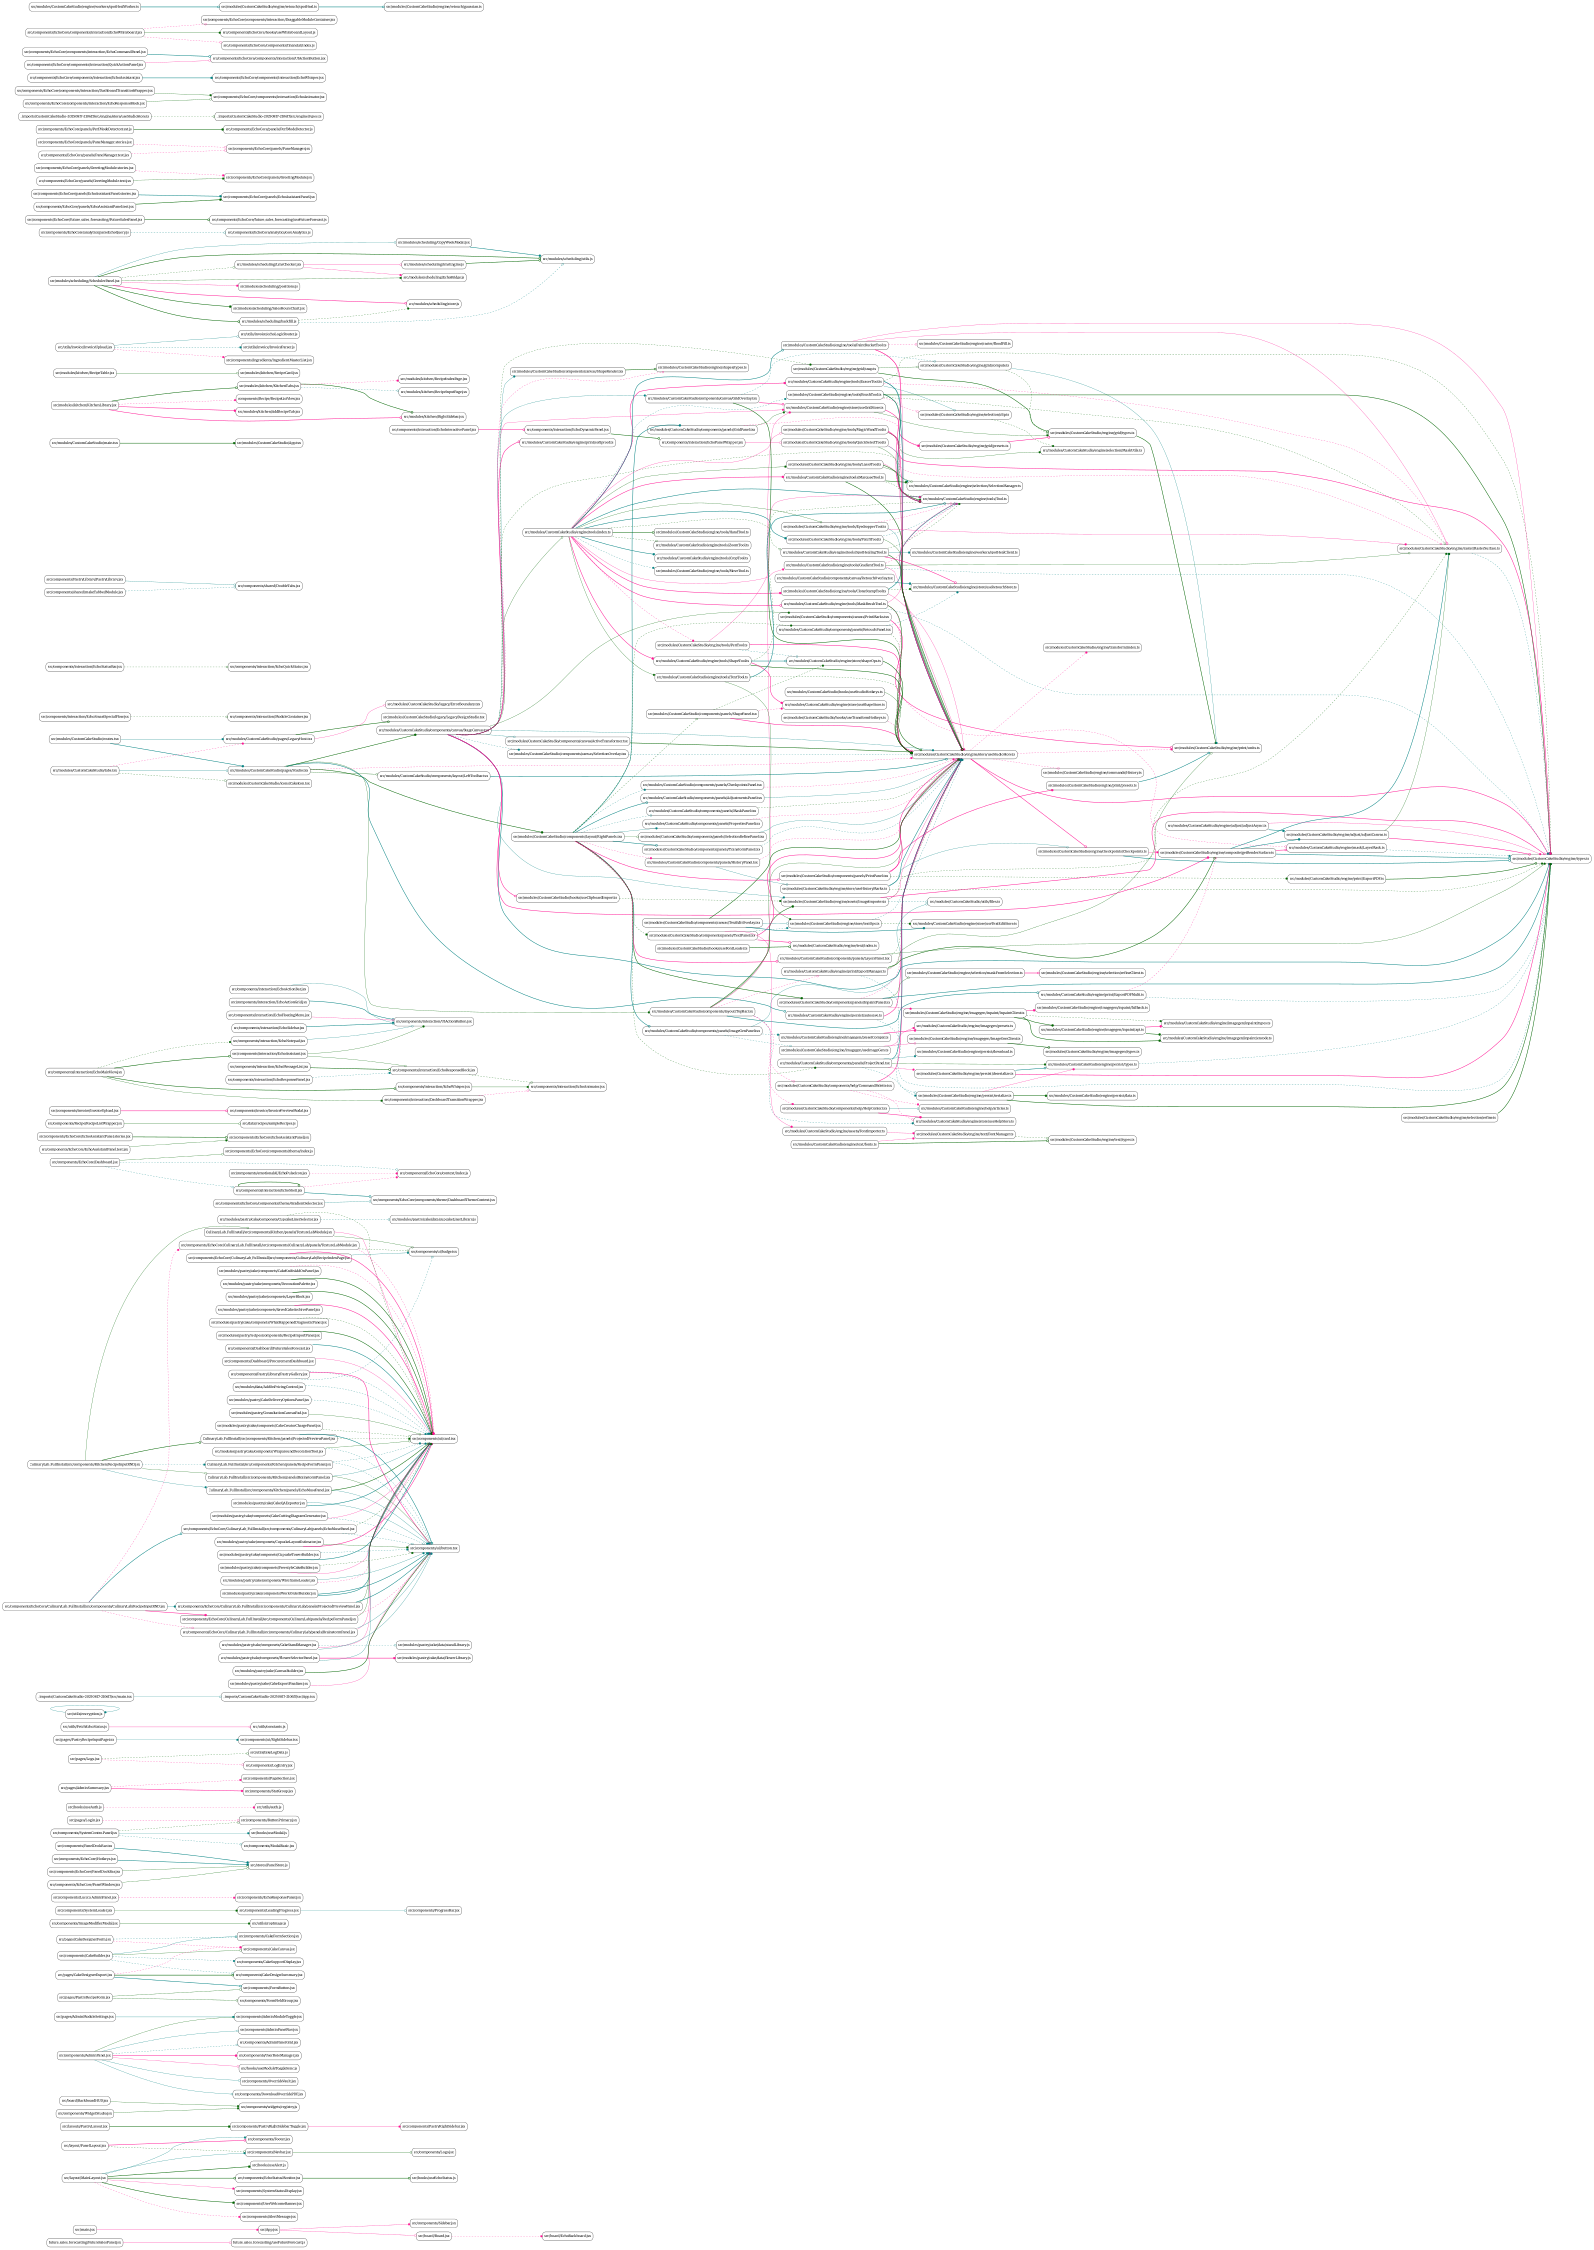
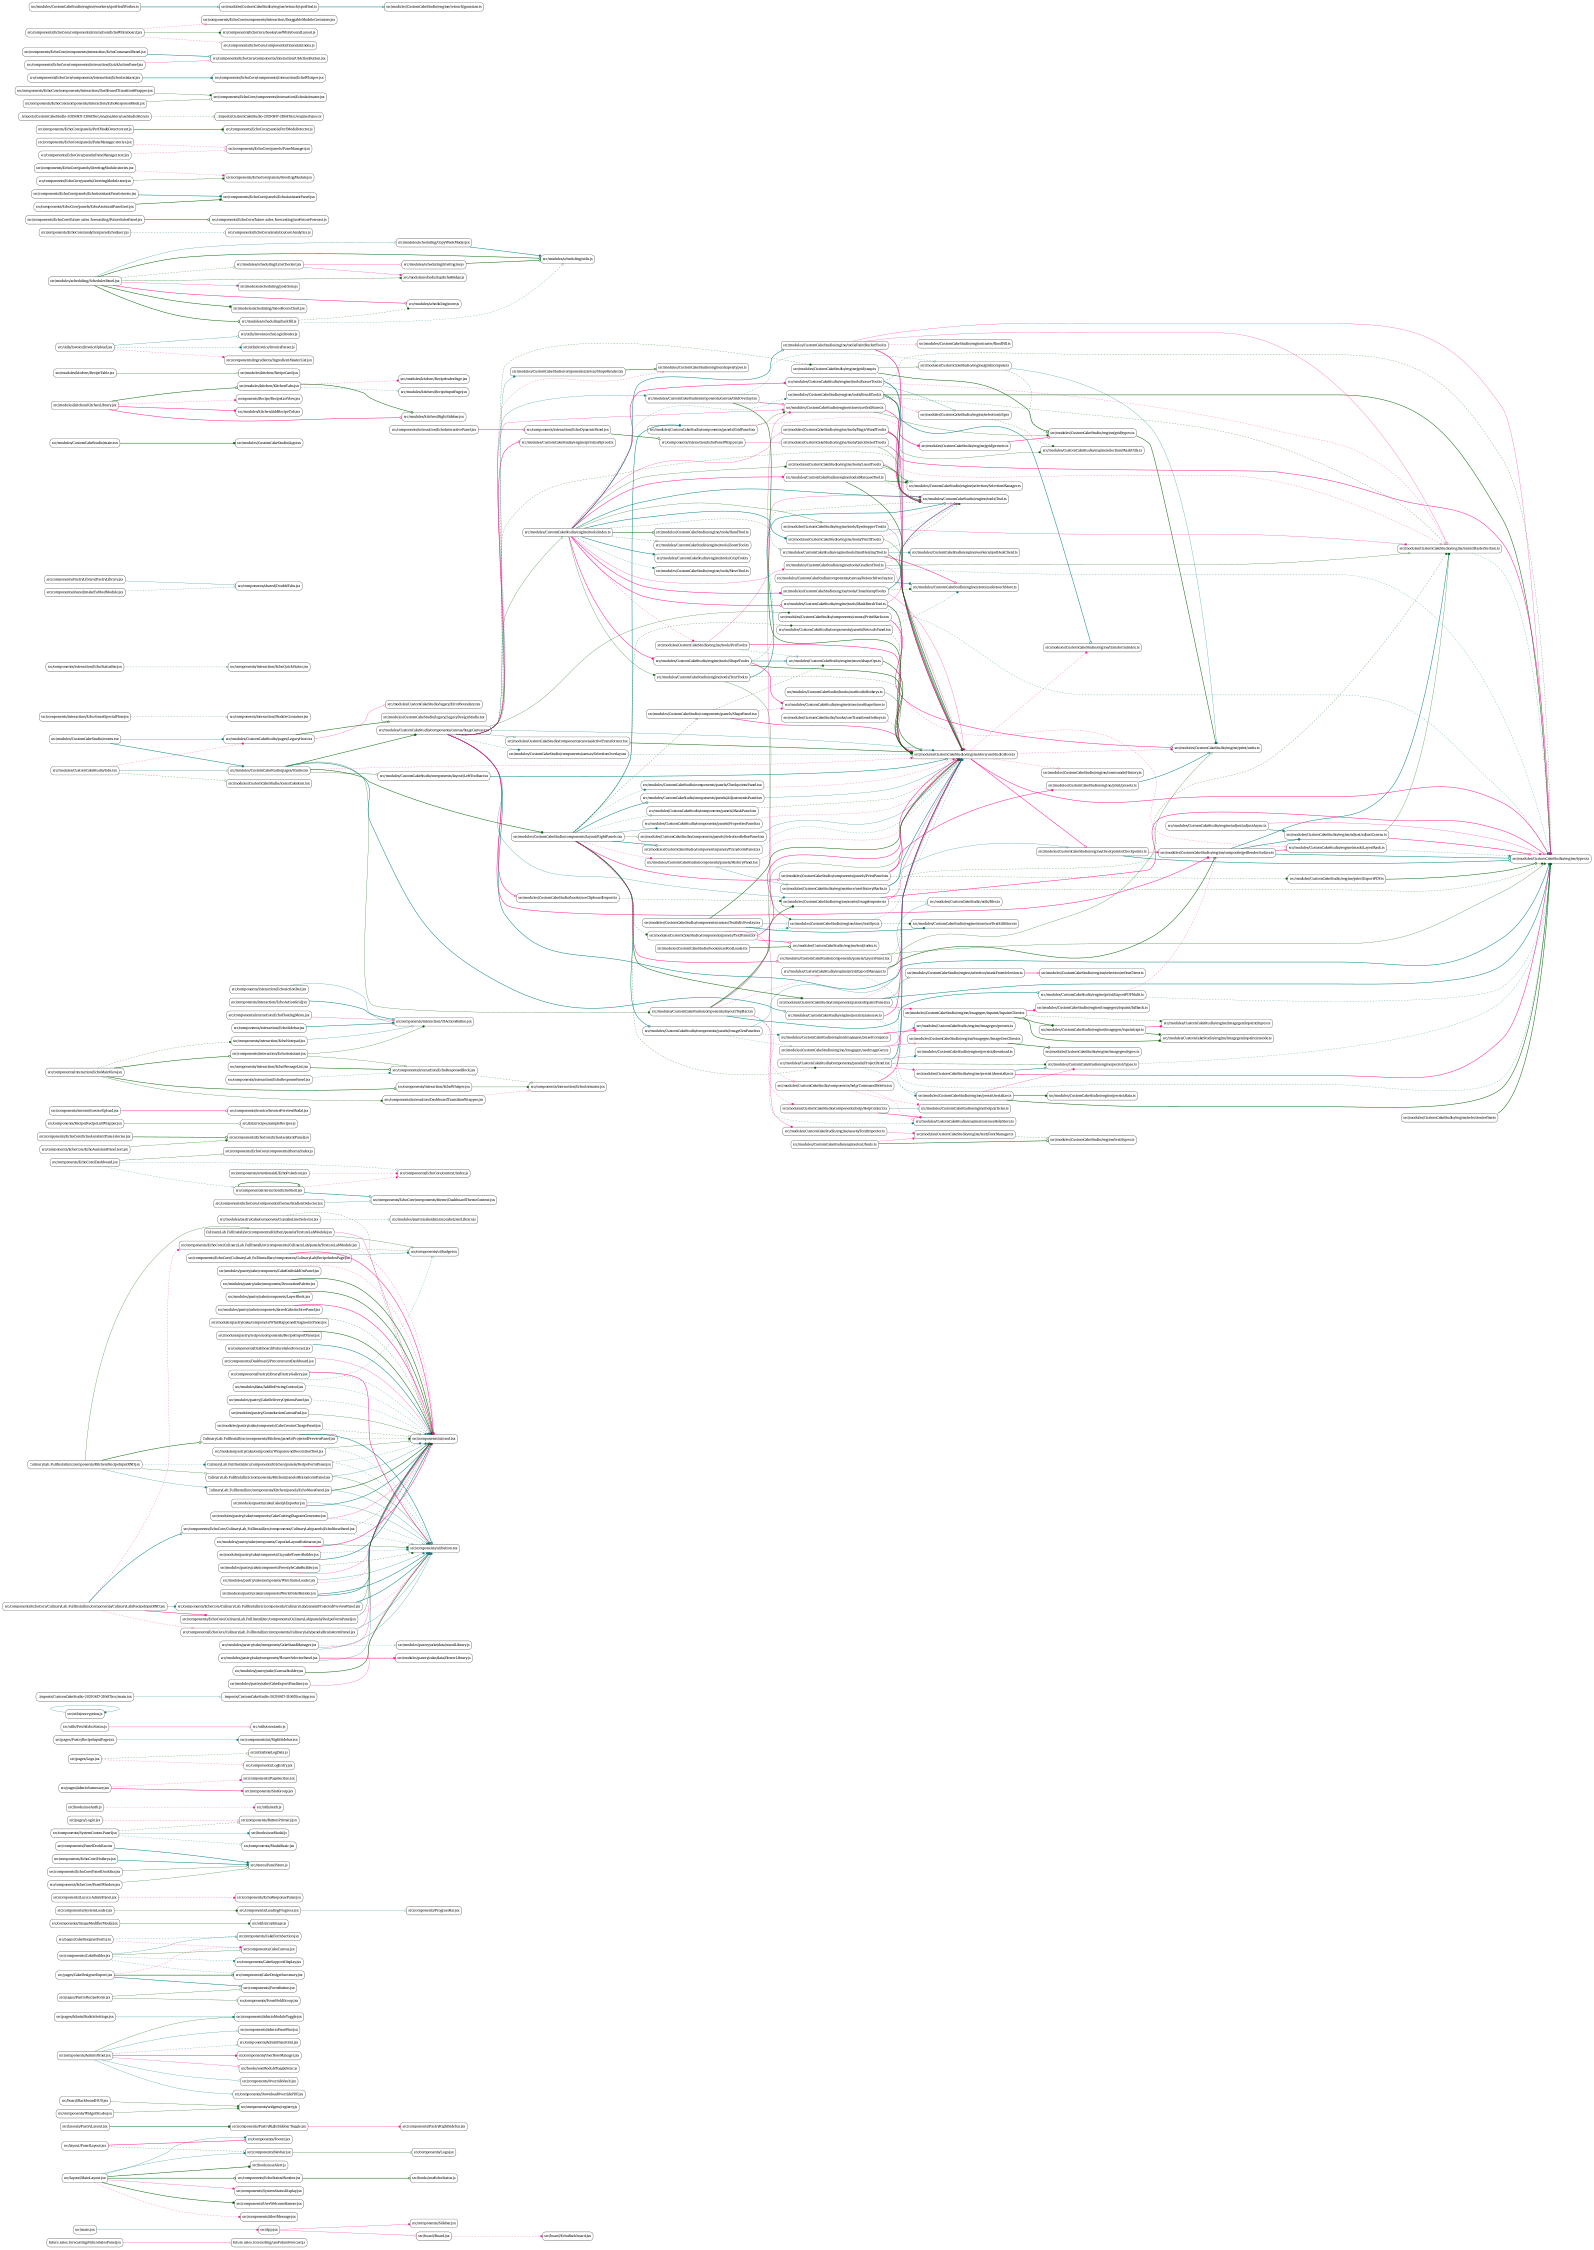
edge "src/modules/CustomCakeStudio/engine/tools/BrushTool.ts" -> "src/modules/CustomCakeStudio/engine/tools/Tool.ts": style solid -> bold
edge "src/modules/CustomCakeStudio/engine/tools/BrushTool.ts" -> "src/modules/CustomCakeStudio/engine/store/useStudioStore.ts": now "src/modules/CustomCakeStudio/engine/tools/BrushTool.ts" -> "src/modules/CustomCakeStudio/engine/transform/index.ts"
